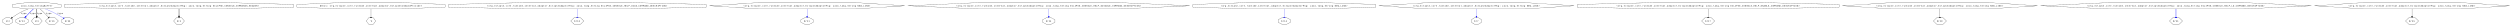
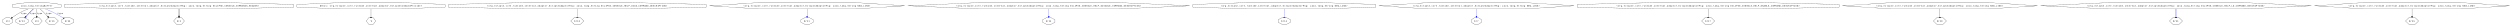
edge "java.lang.StringBuffer" -> "$r9": style bold -> solid
edge "java.lang.StringBuffer" -> "$r16": arrowhead tee -> normal
